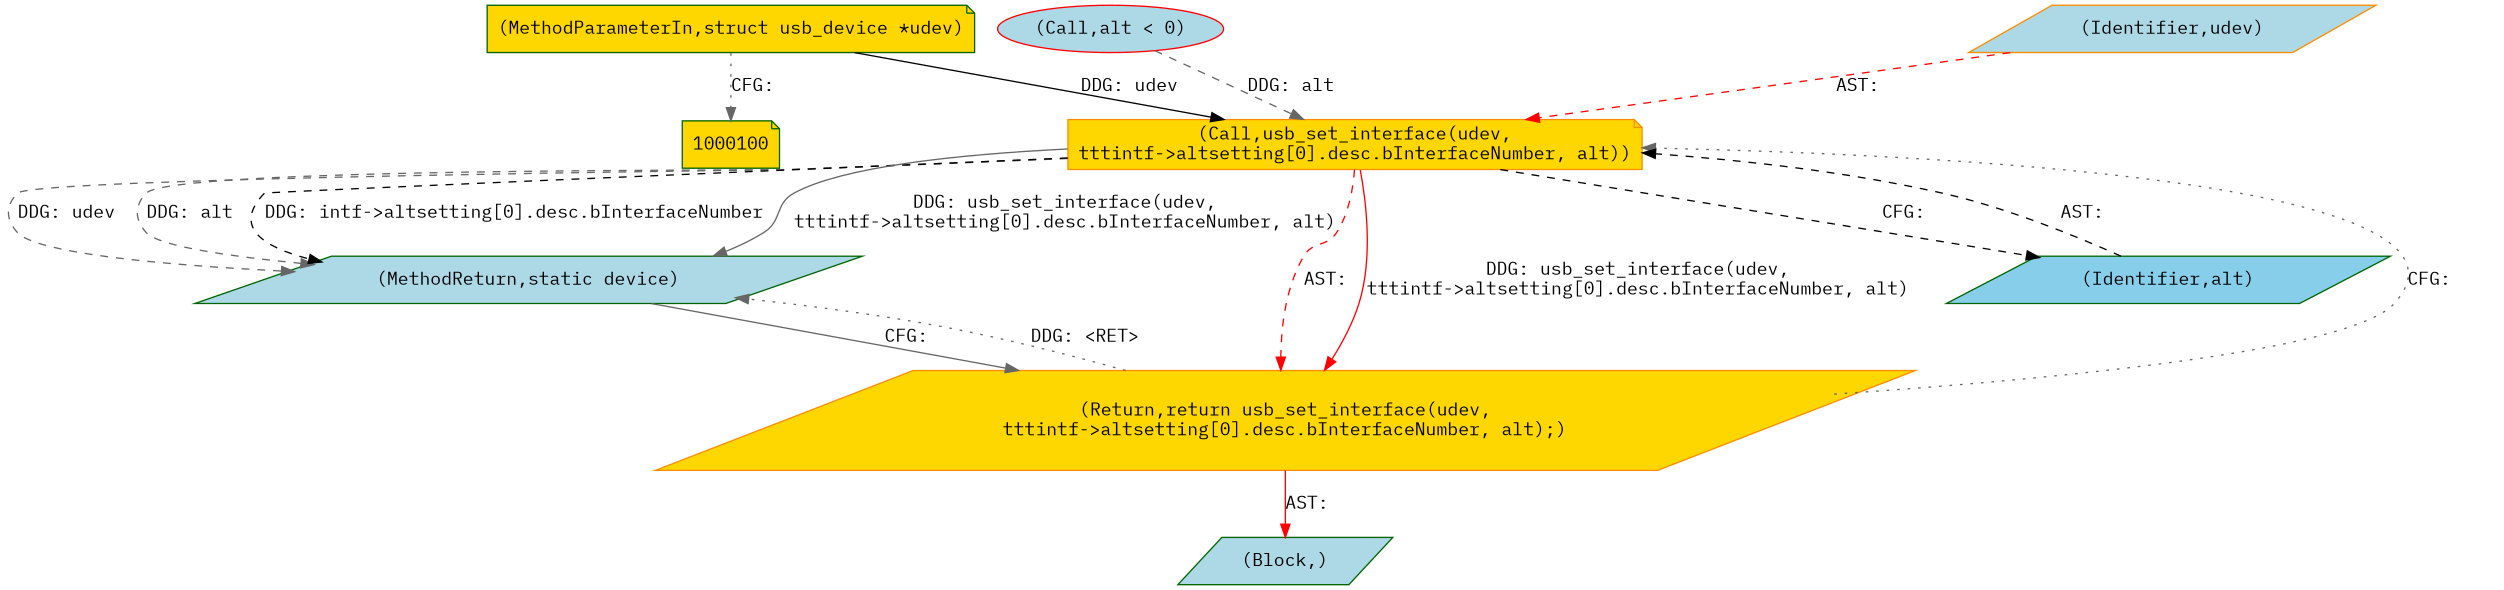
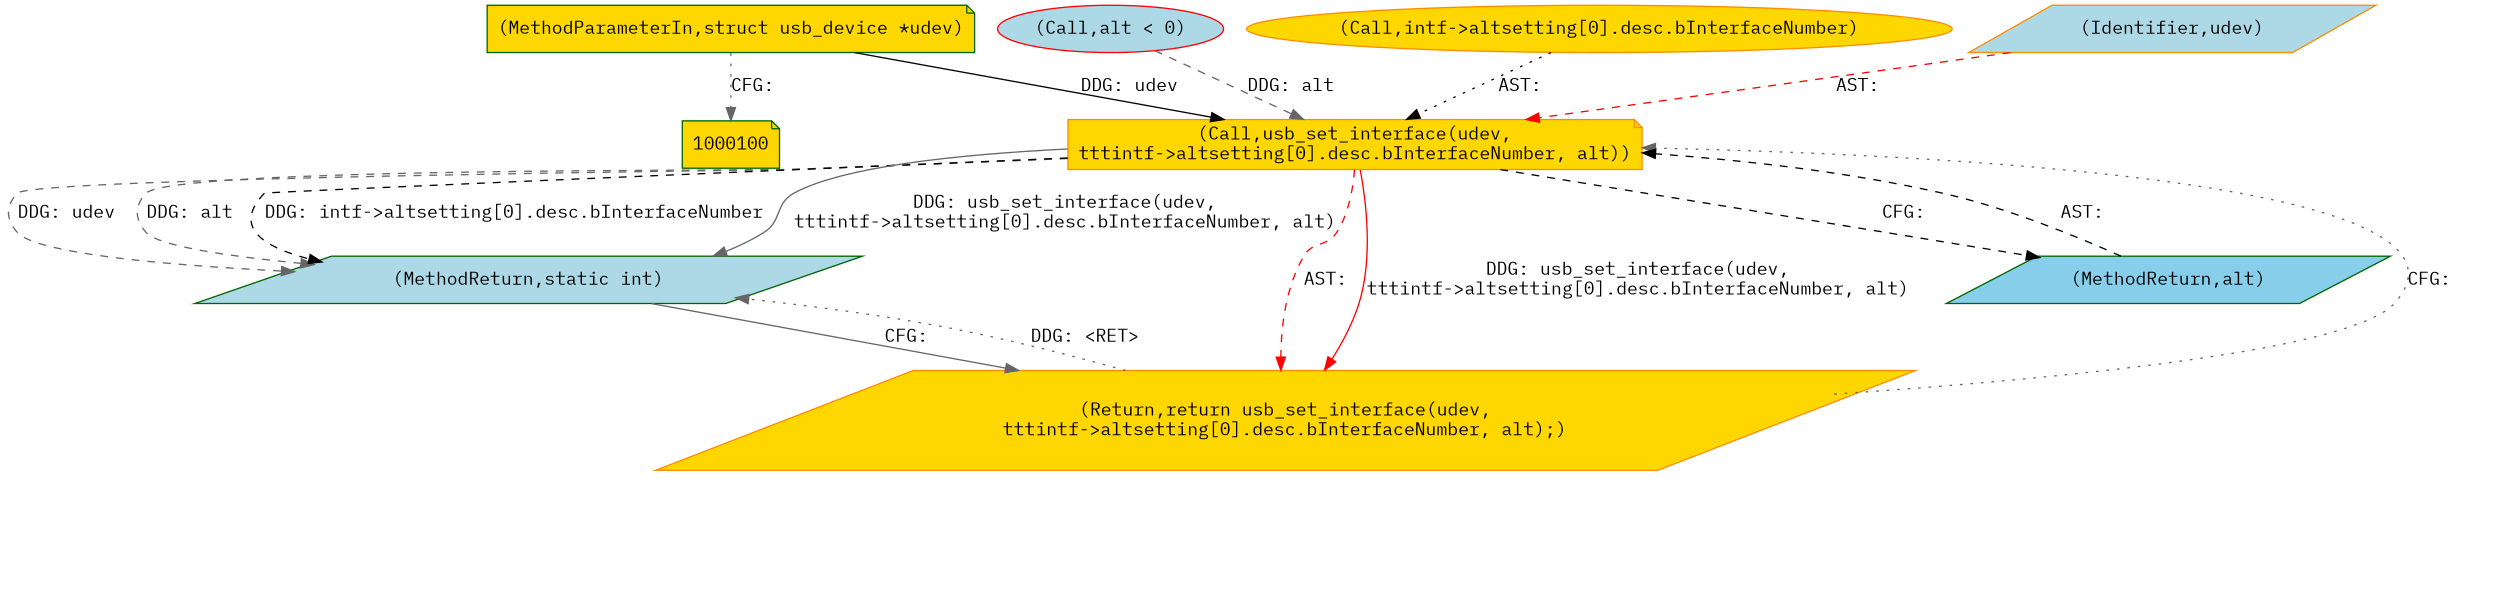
node "(Call,intf->altsetting[0].desc.bInterfaceNumber)": added
node "(MethodReturn,static device)": label "(MethodReturn,static device)" -> "(MethodReturn,static int)"
node "(Identifier,alt)": label "(Identifier,alt)" -> "(MethodReturn,alt)"
node "(Block,)": removed
